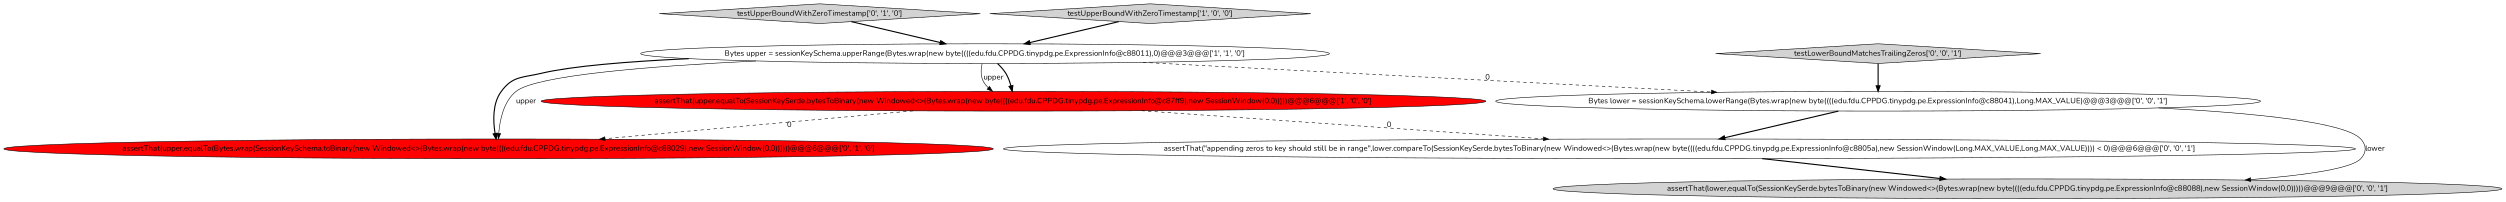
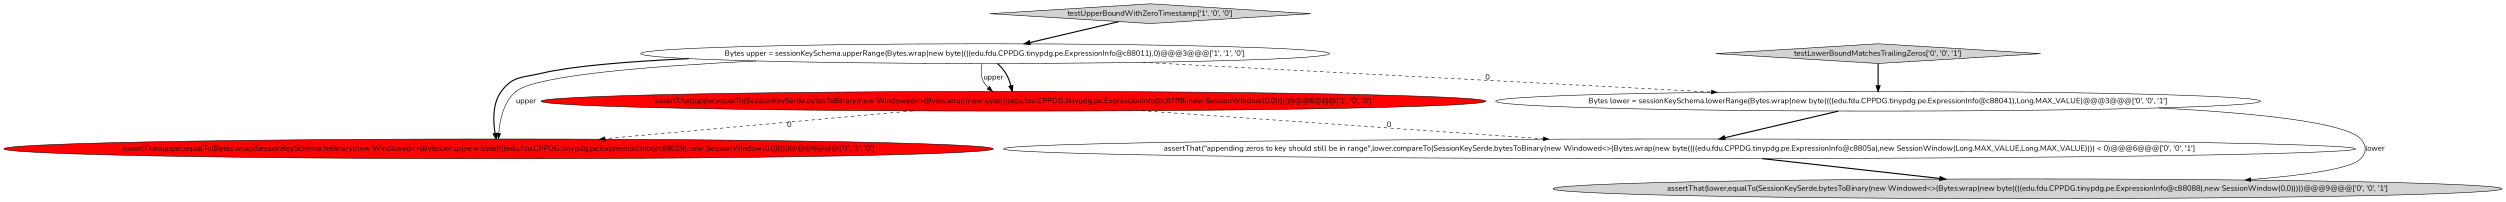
node "testUpperBoundWithZeroTimestamp['0', '1', '0']": removed
